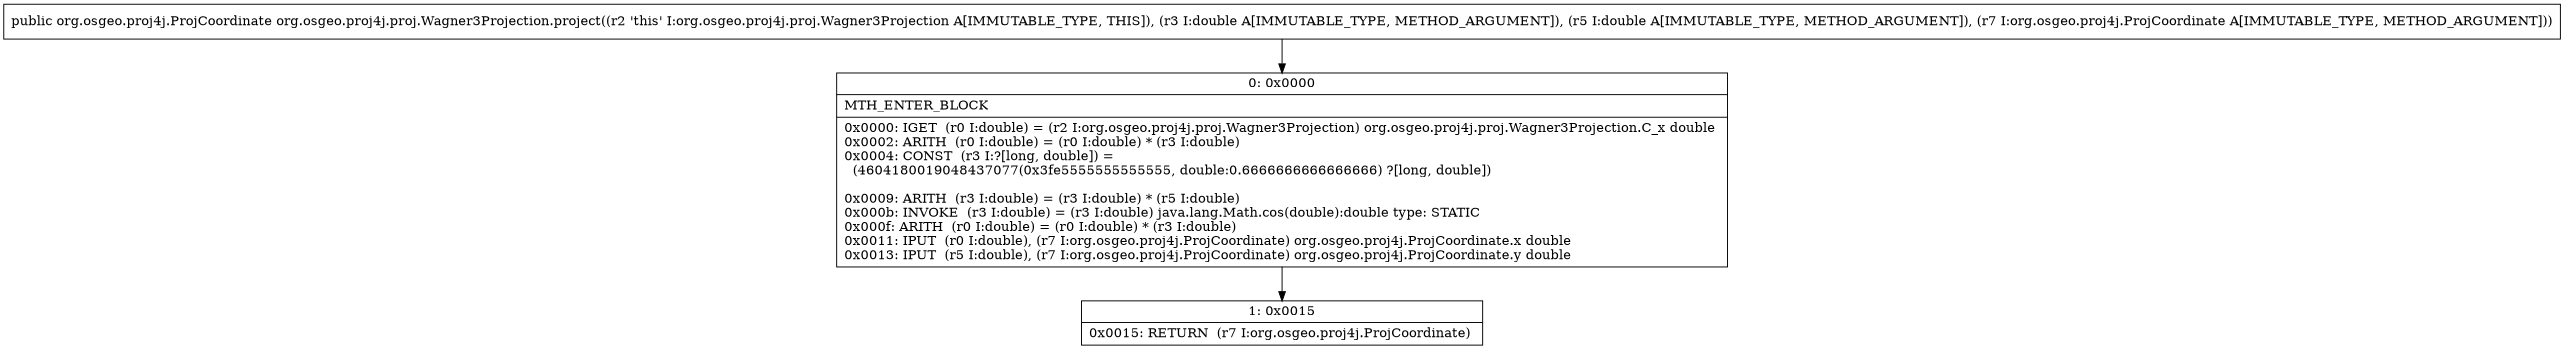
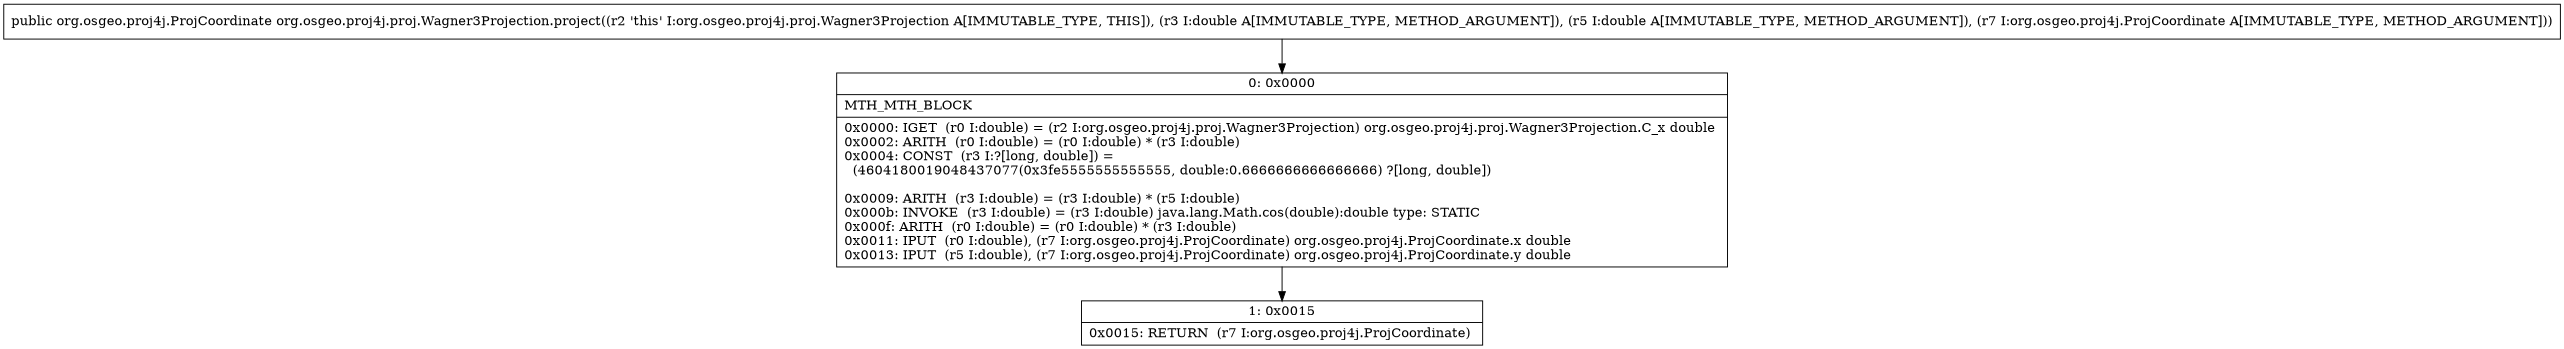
node "0: 0x0000": text "MTH_ENTER_BLOCK" -> "MTH_MTH_BLOCK"
